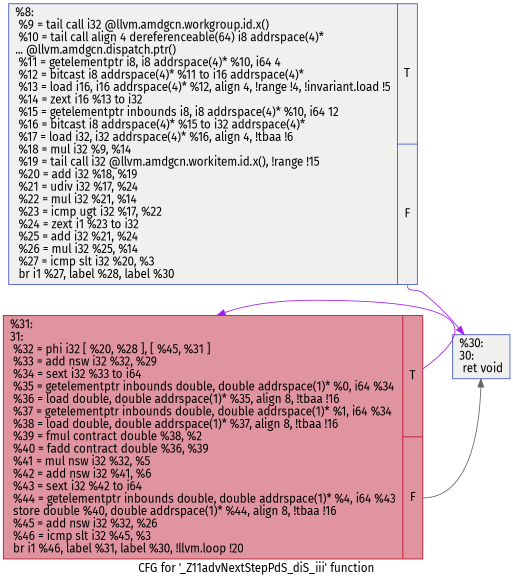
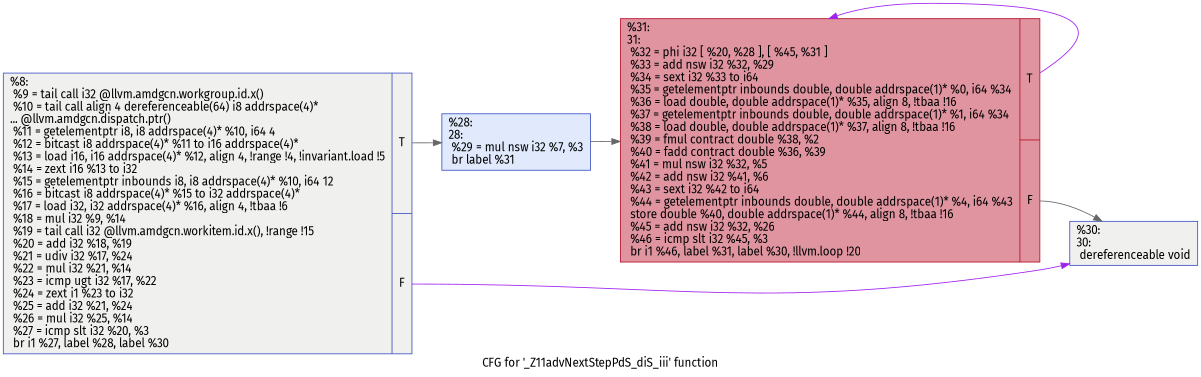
node "%28:": added
node "%30:": text "ret void" -> "dereferenceable void"
